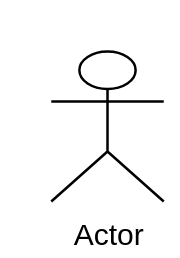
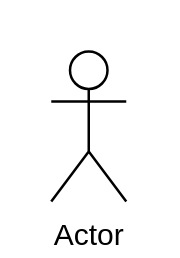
node "Actor": size 113x150 -> 75x150
